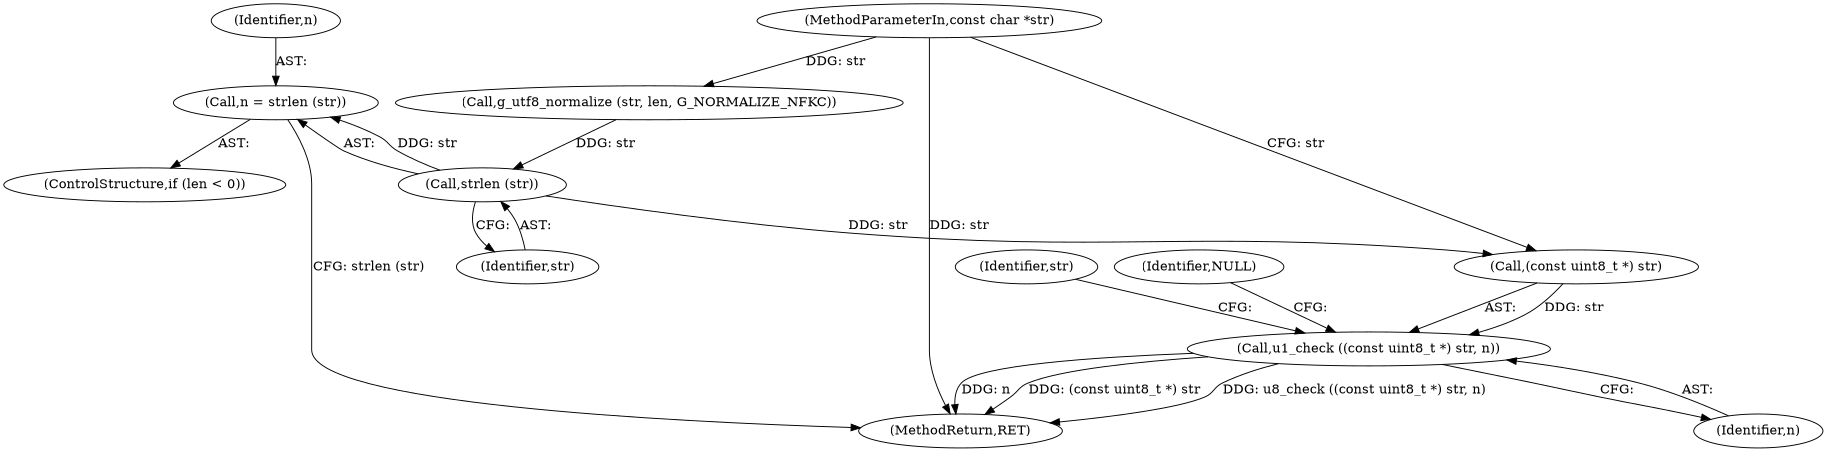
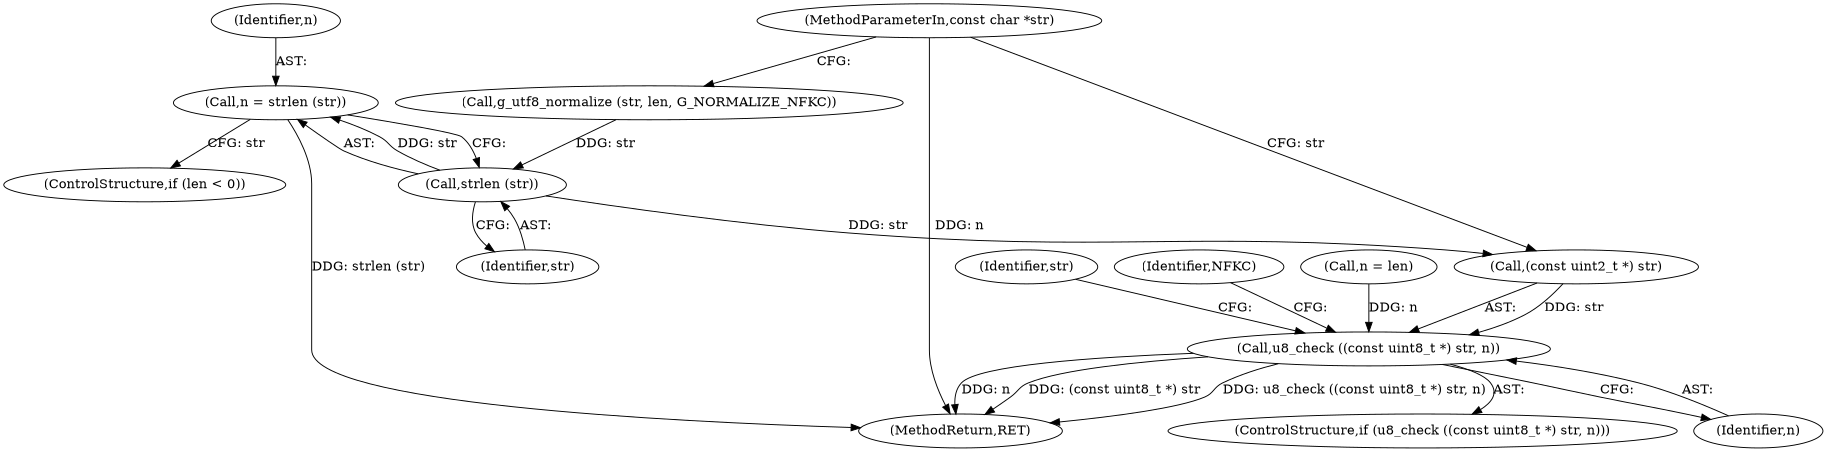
edge "(MethodParameterIn,const char *str)" -> "(Call,g_utf8_normalize (str, len, G_NORMALIZE_NFKC))": label "DDG: str" -> "CFG: "
edge "(Call,n = strlen (str))" -> "(Call,strlen (str))": added, label "CFG:"
edge "(Call,n = strlen (str))" -> "(ControlStructure,if (len < 0))": label "AST: " -> "CFG: str"
edge "(MethodParameterIn,const char *str)" -> "(MethodReturn,RET)": label "DDG: str" -> "DDG: n"
edge "(Call,n = strlen (str))" -> "(MethodReturn,RET)": label "CFG: strlen (str)" -> "DDG: strlen (str)"
node "(Identifier,NULL)": label "(Identifier,NULL)" -> "(Identifier,NFKC)"
node "(Call,n = len)": added
node "(Call,(const uint8_t *) str)": label "(Call,(const uint8_t *) str)" -> "(Call,(const uint2_t *) str)"
node "(Call,u1_check ((const uint8_t *) str, n))": label "(Call,u1_check ((const uint8_t *) str, n))" -> "(Call,u8_check ((const uint8_t *) str, n))"
node "(ControlStructure,if (u8_check ((const uint8_t *) str, n)))": added
